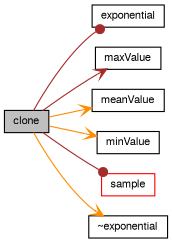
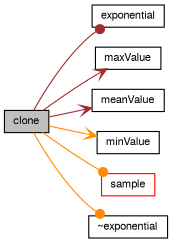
edge "clone" -> "meanValue": color darkorange -> brown
edge "clone" -> "sample": color brown -> darkorange
edge "clone" -> "~exponential": arrowhead vee -> dot
